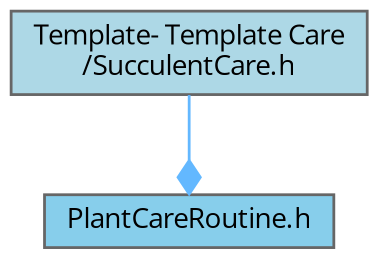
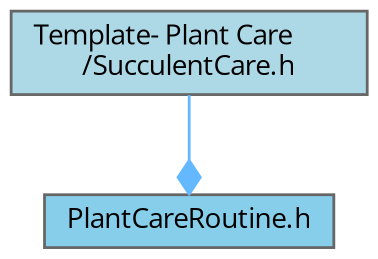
node "Template- Template Care /SucculentCare.h": label "Template- Template Care /SucculentCare.h" -> "Template- Plant Care /SucculentCare.h"
